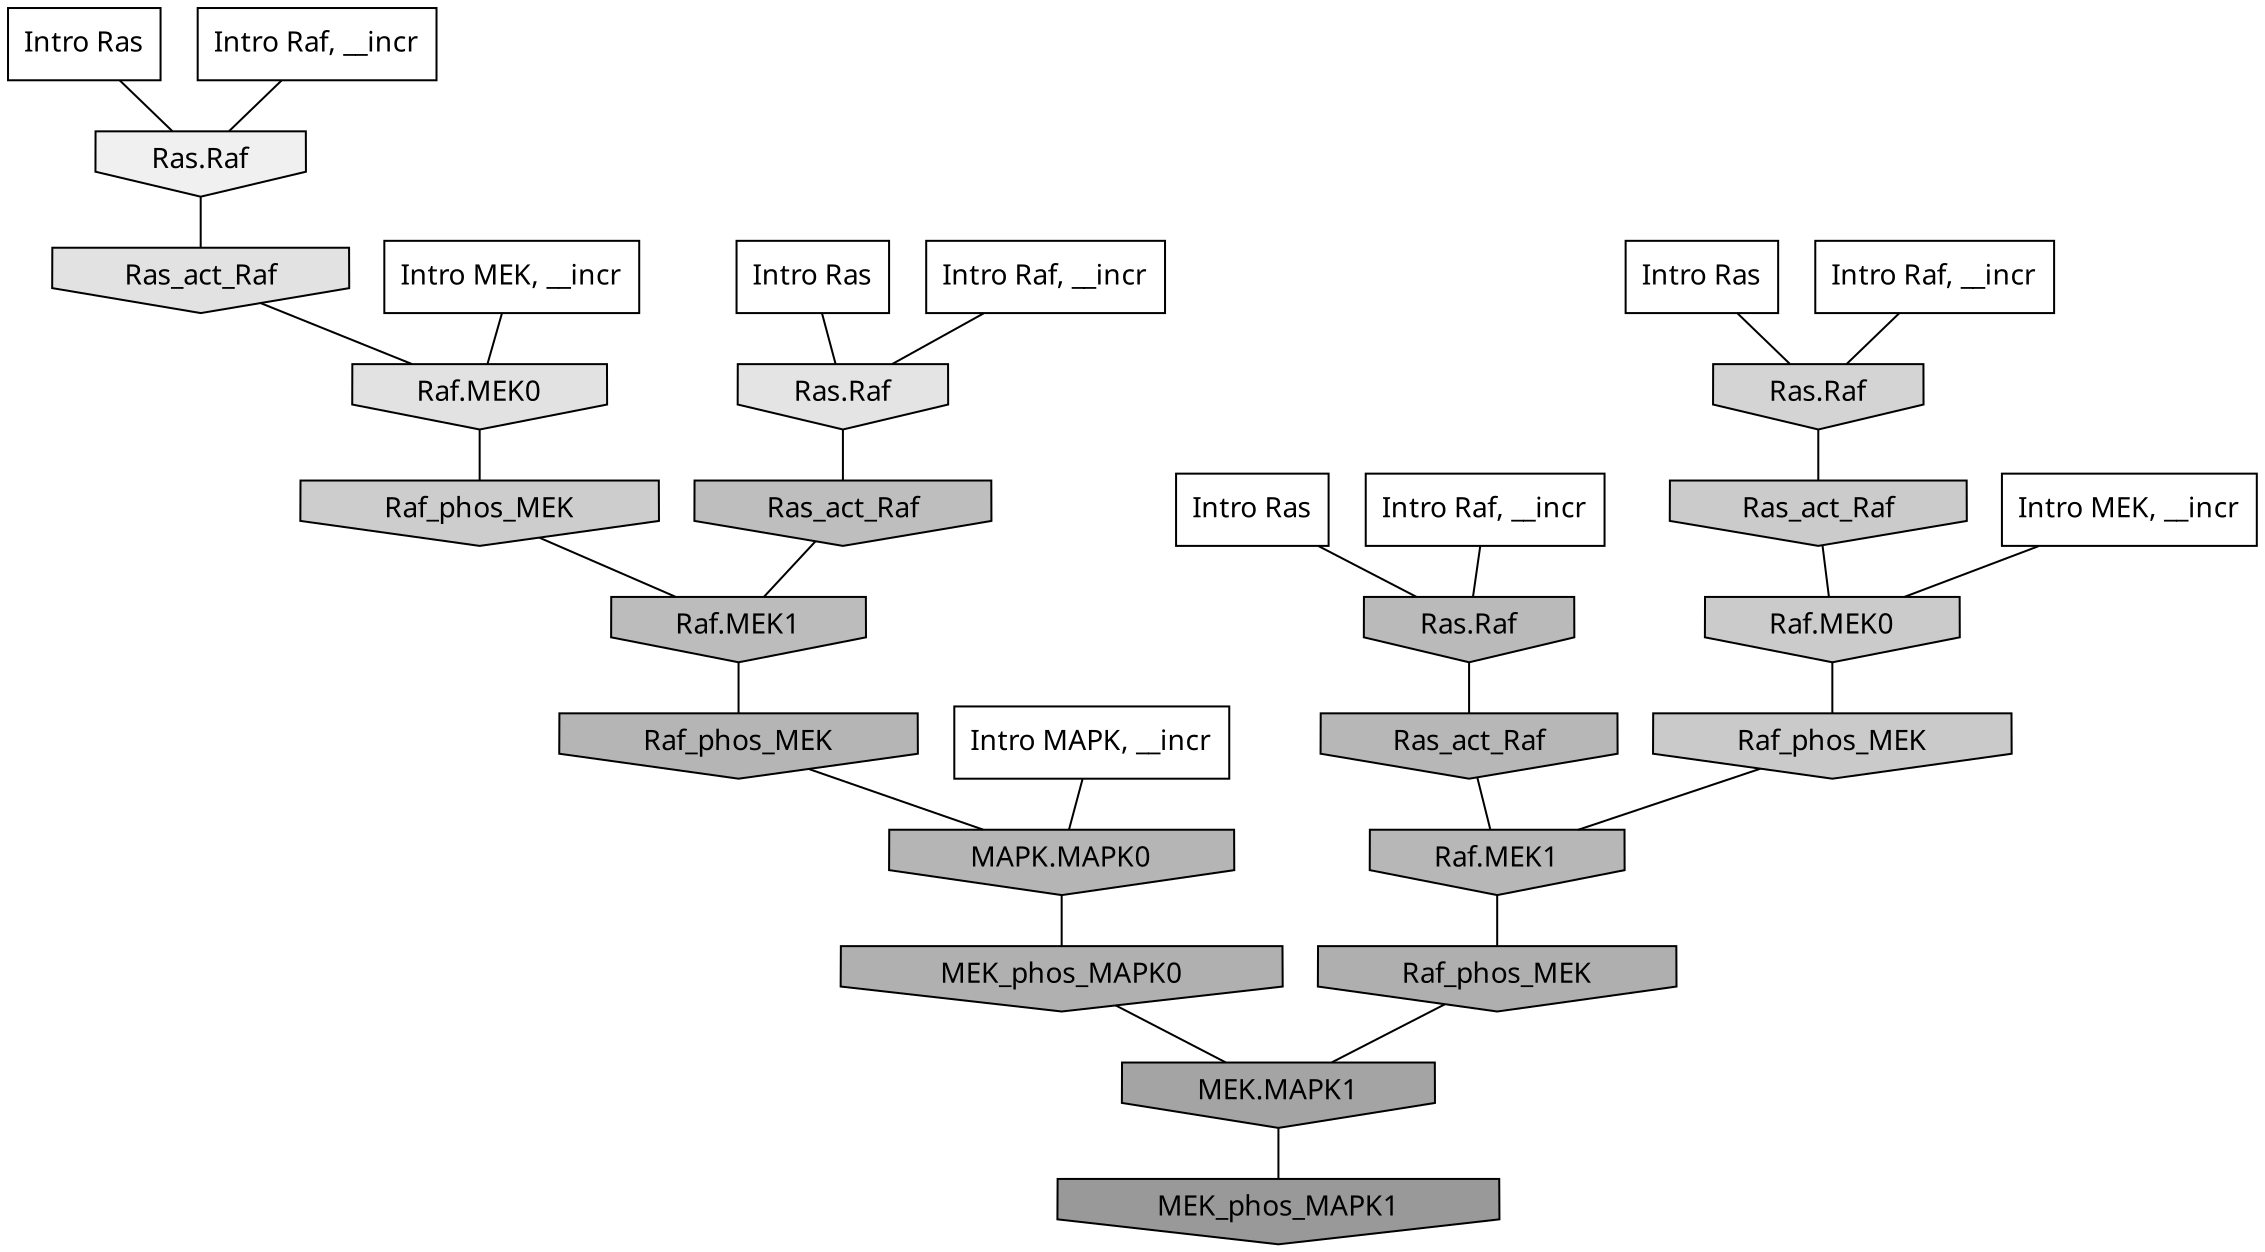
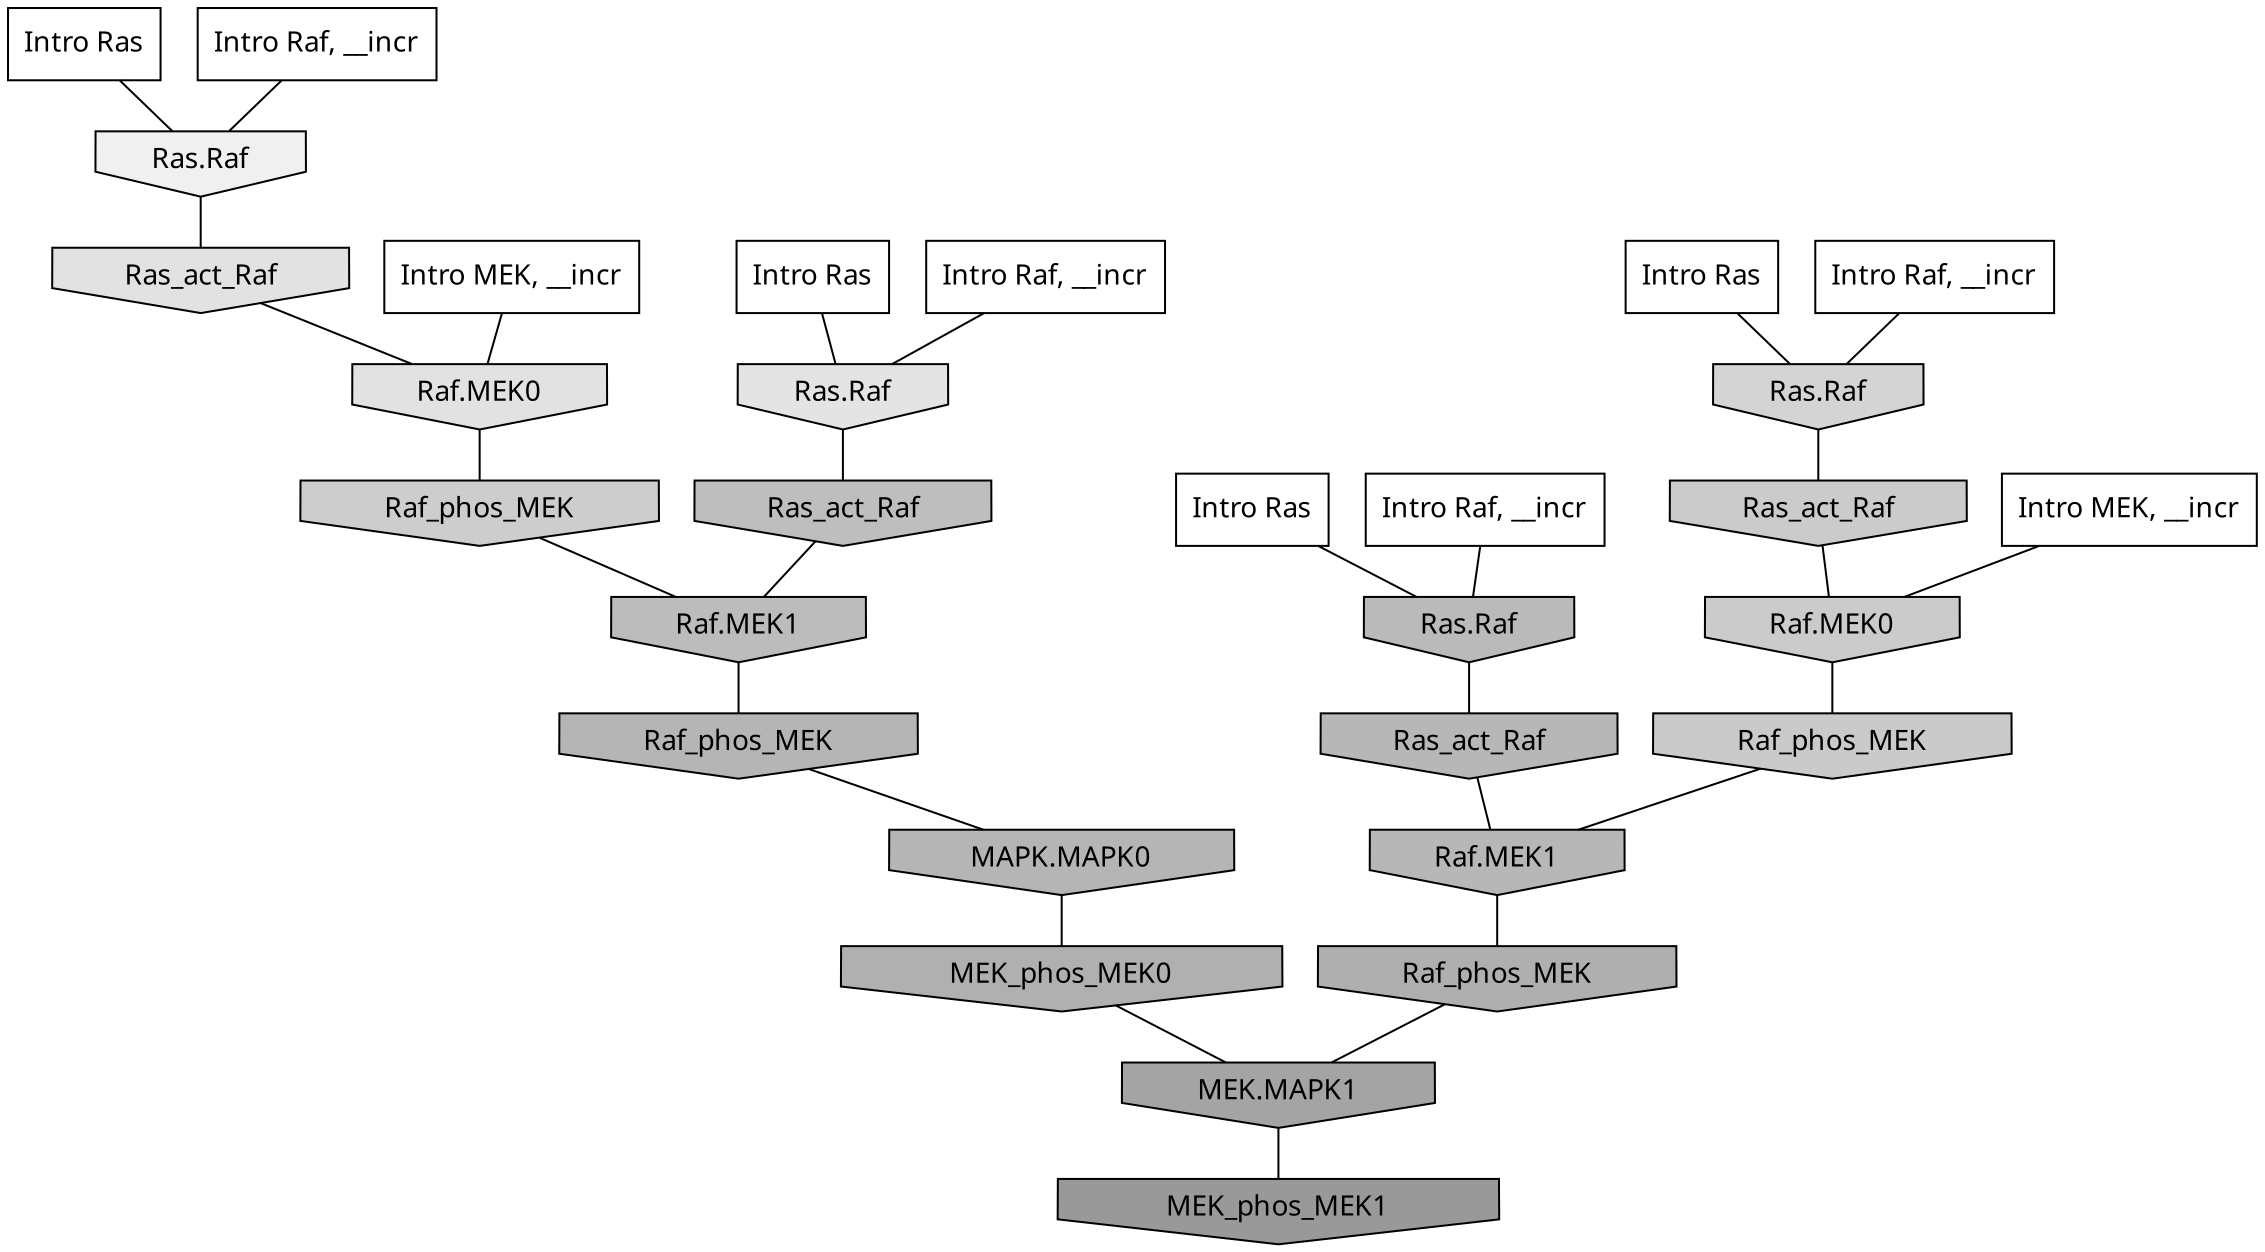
node "Intro MAPK, __incr": removed
node "MEK_phos_MAPK0": label "MEK_phos_MAPK0" -> "MEK_phos_MEK0"
node "MEK_phos_MAPK1": label "MEK_phos_MAPK1" -> "MEK_phos_MEK1"
